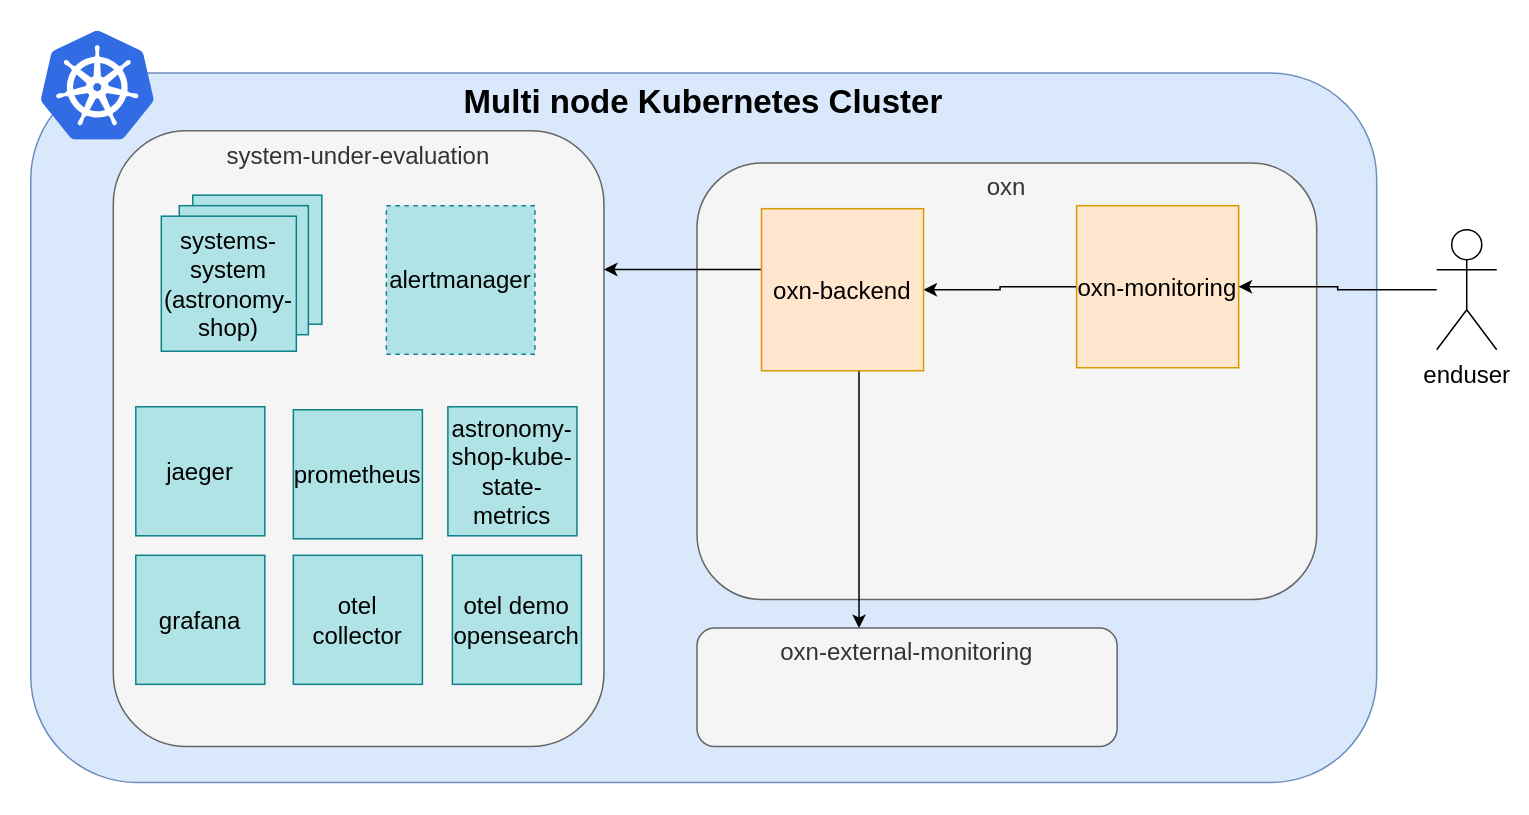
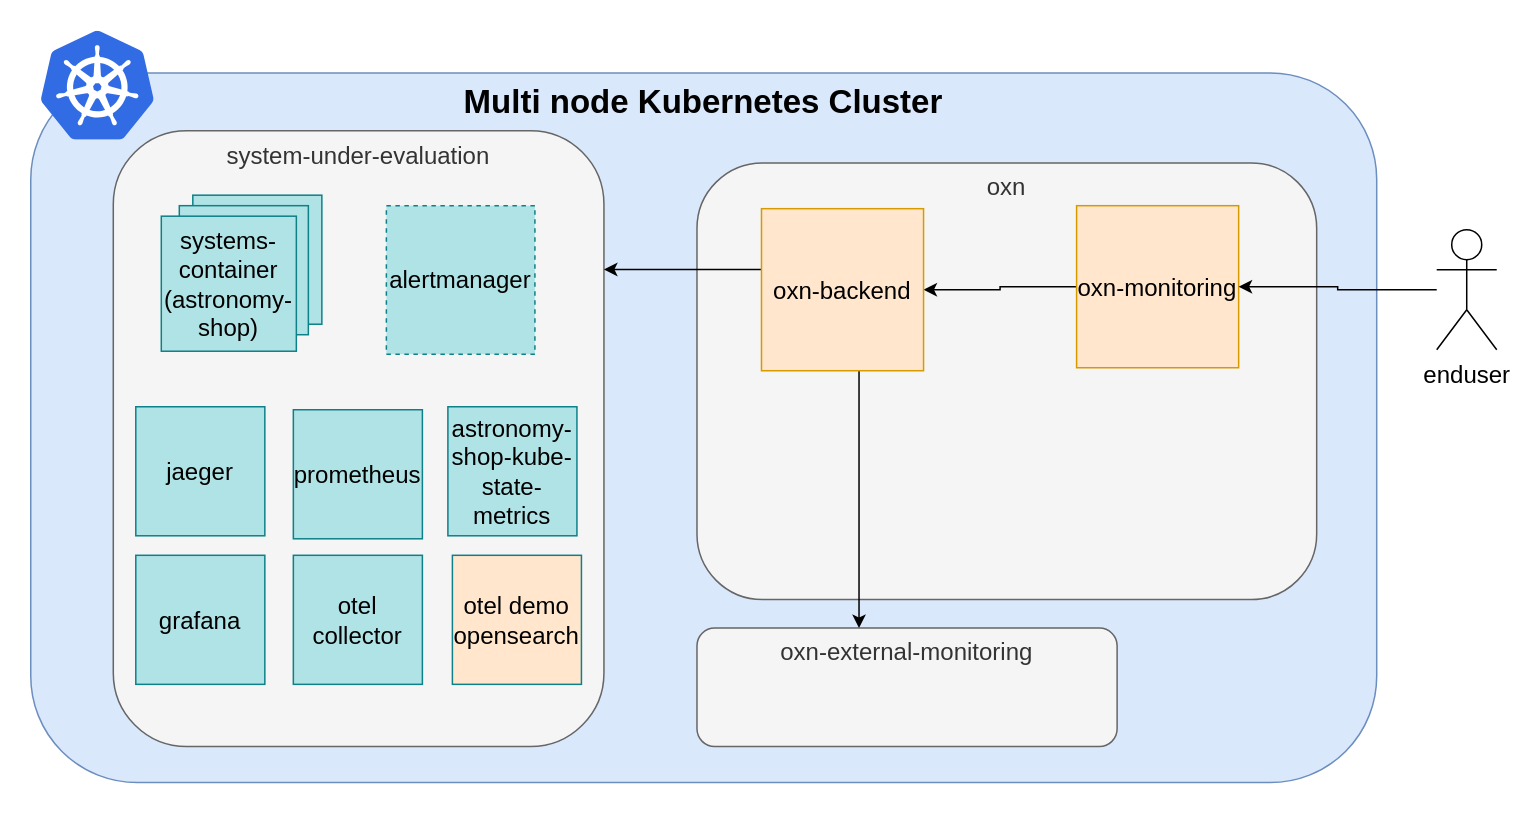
node "systems-system (astronomy-shop)": label "systems-system (astronomy-shop)" -> "systems-container (astronomy-shop)"
node "otel demo opensearch": fillcolor #b0e3e6 -> #ffe6cc
